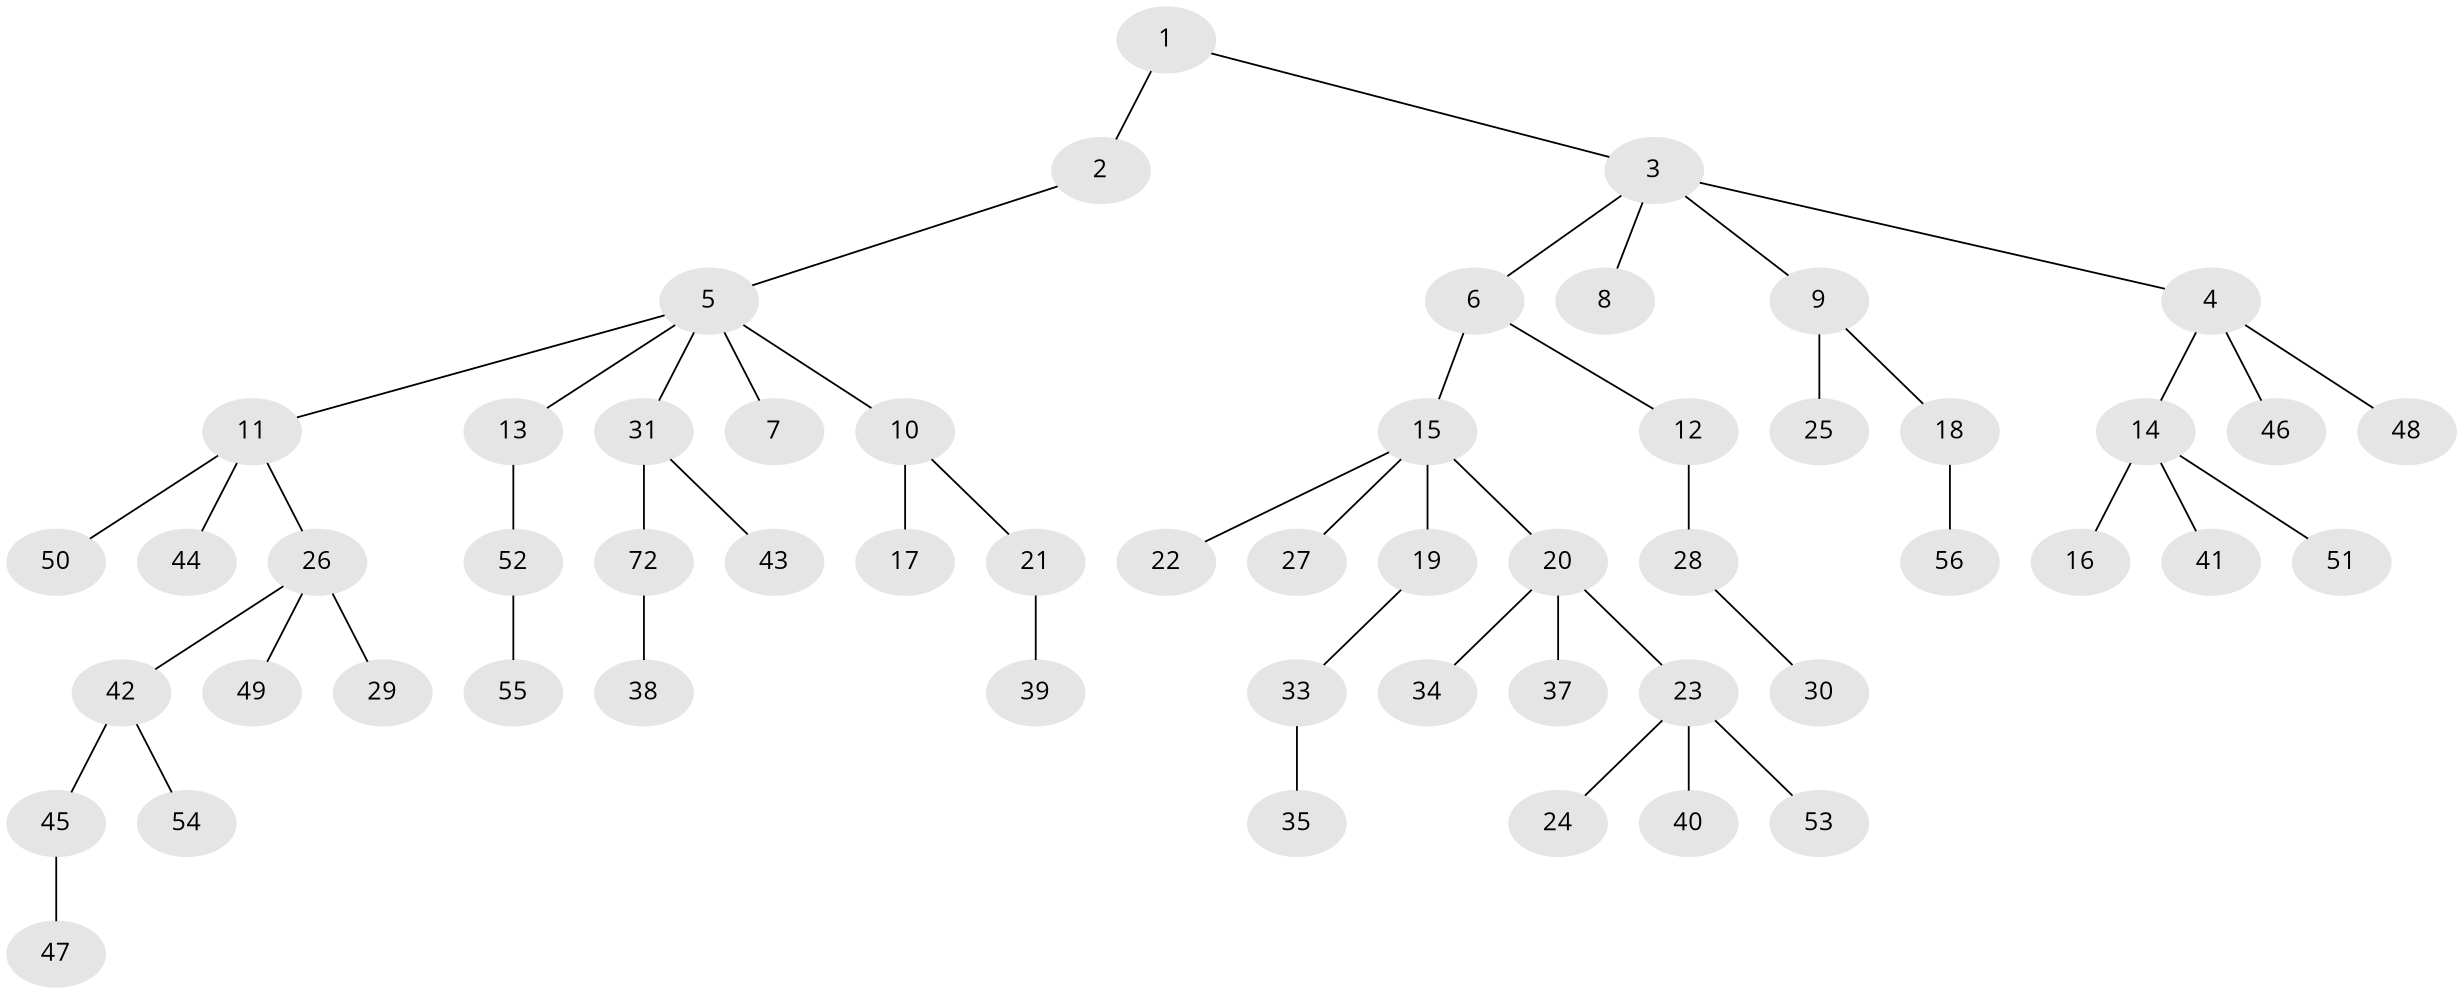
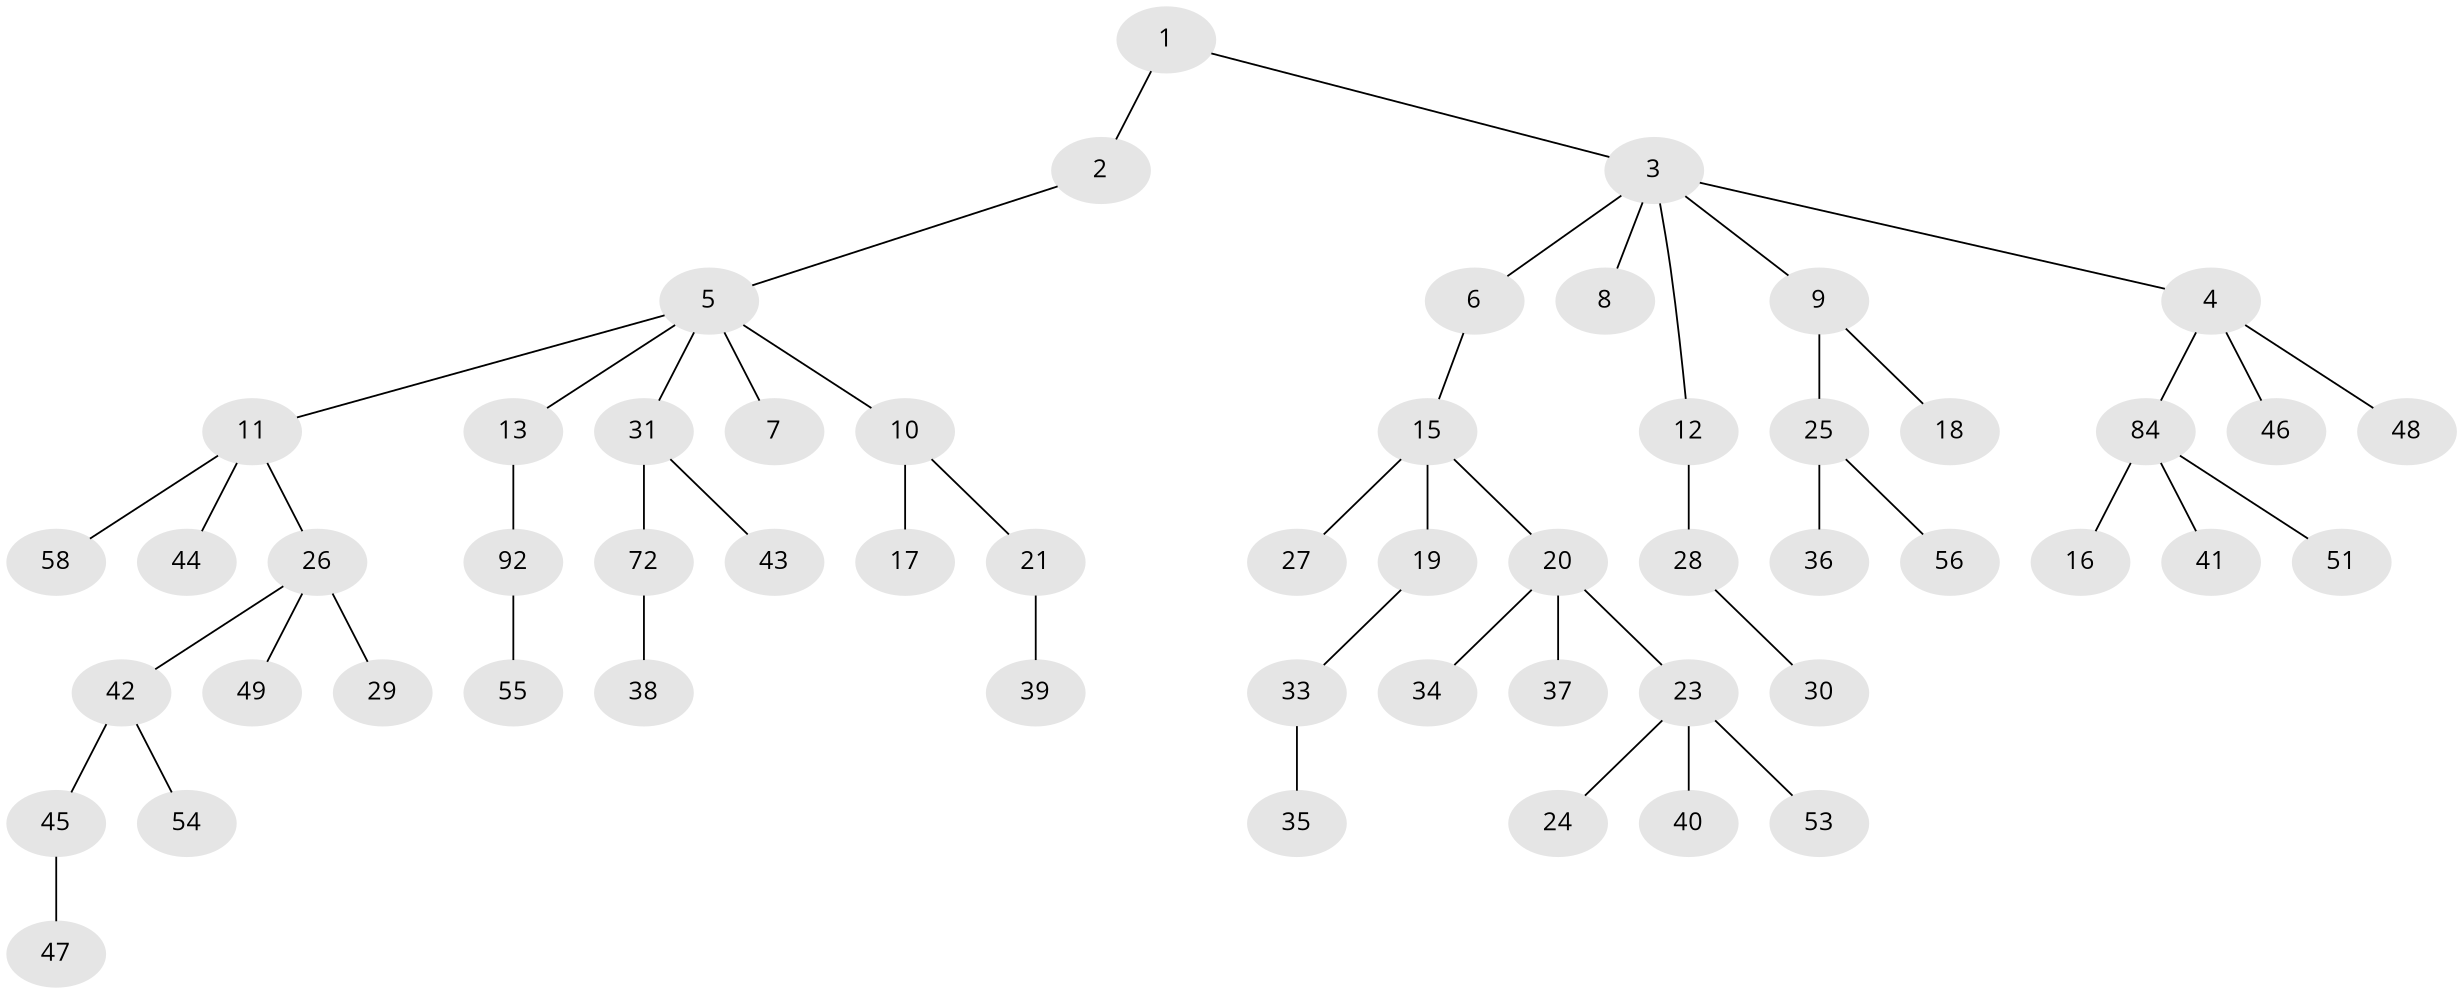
edge "6" -- "12": now "3" -- "12"
node "14": label "14" -> "84"
edge "18" -- "56": now "25" -- "56"
node "50": label "50" -> "58"
node "52": label "52" -> "92"
node "22": removed
node "36": added
